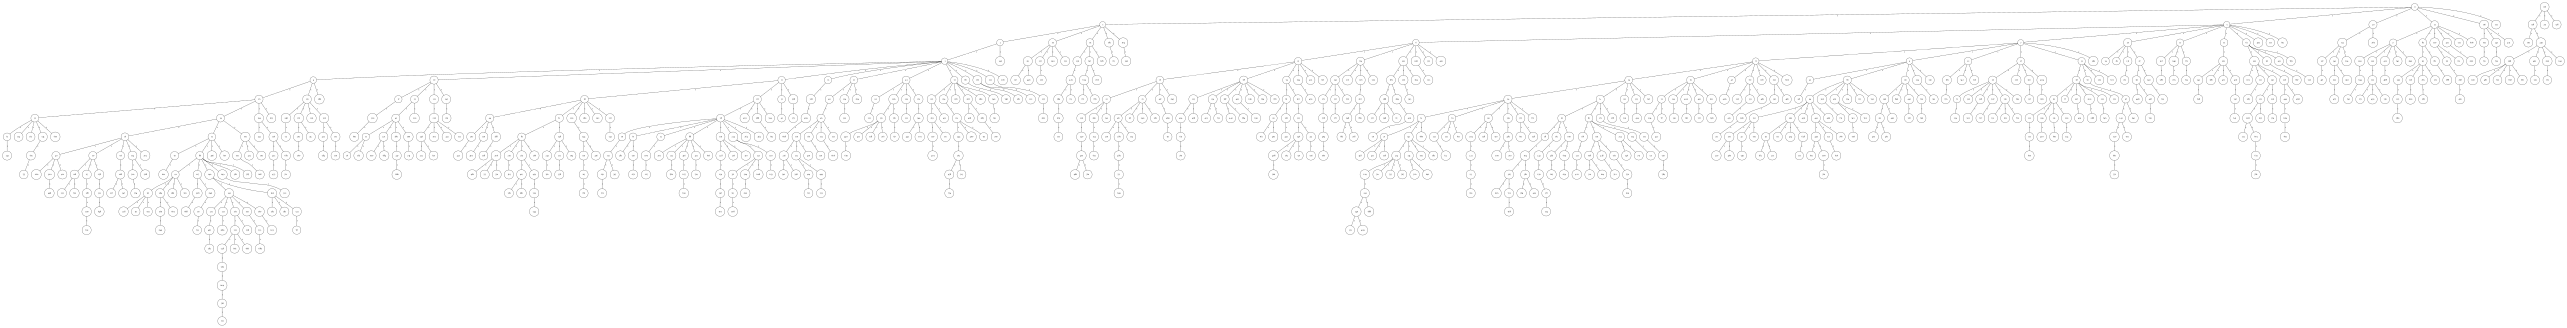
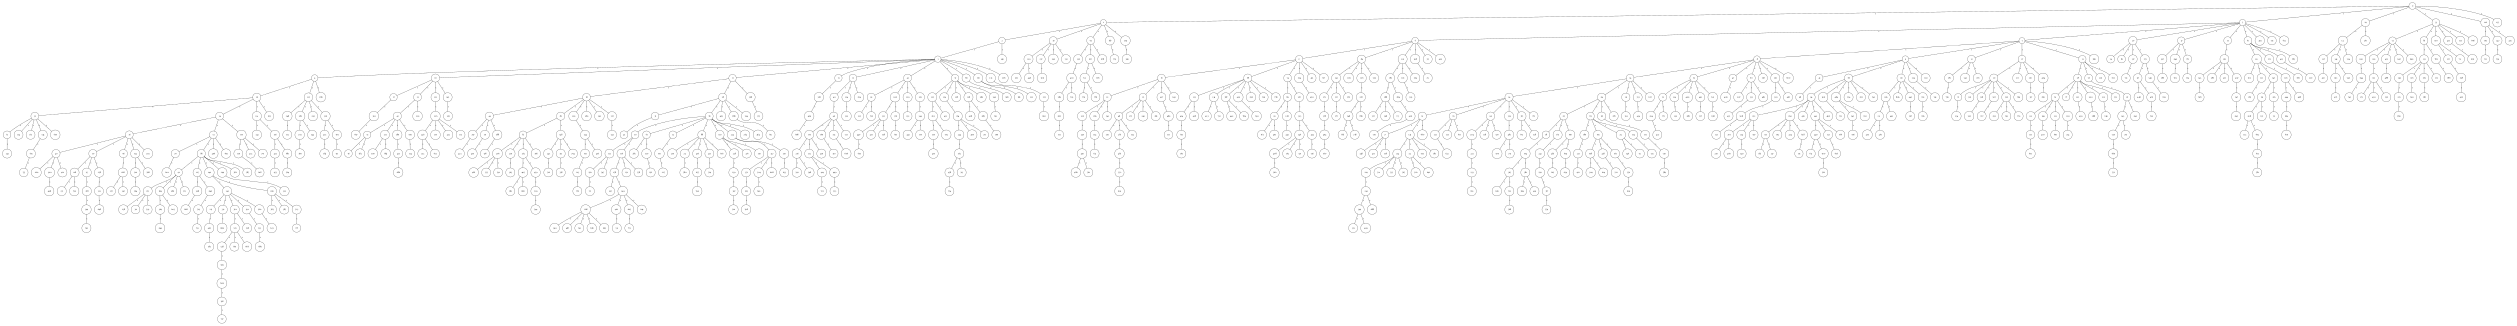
edge "11" -- "35": now "28" -- "35"
edge "315" -- "756": now "92" -- "756"
edge "59" -- "176": added, label "1"
